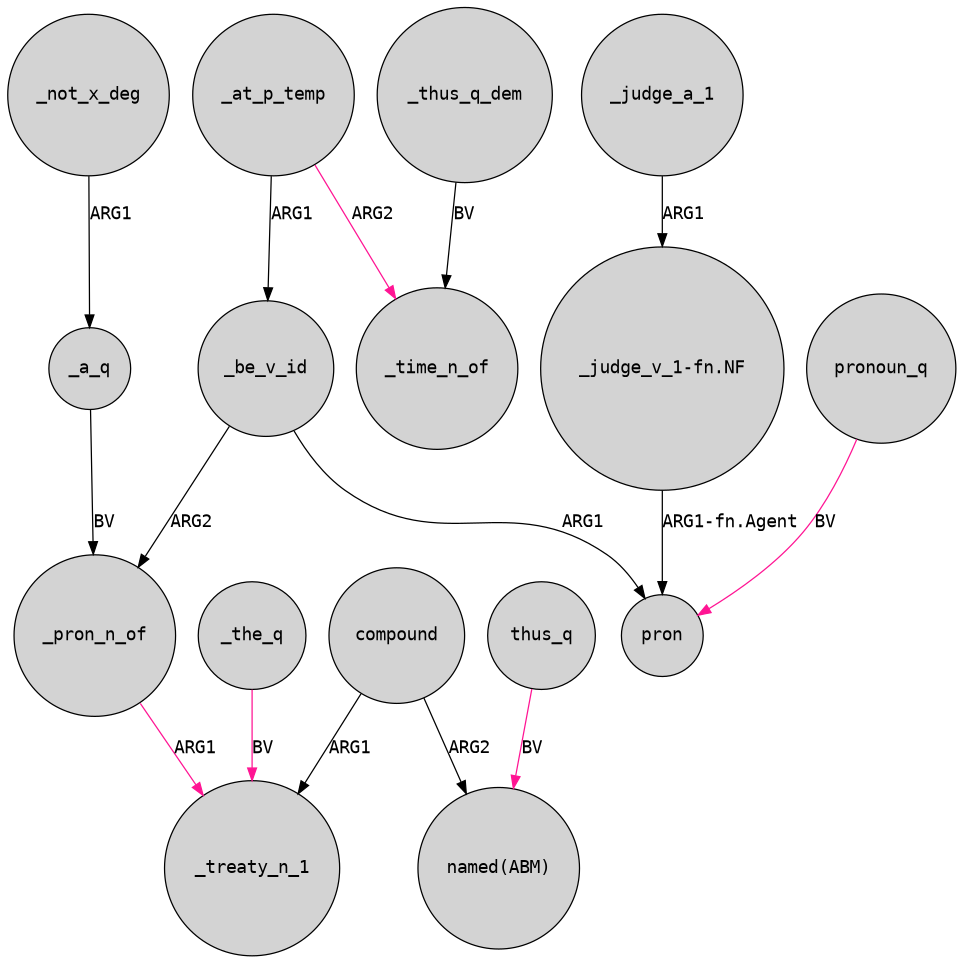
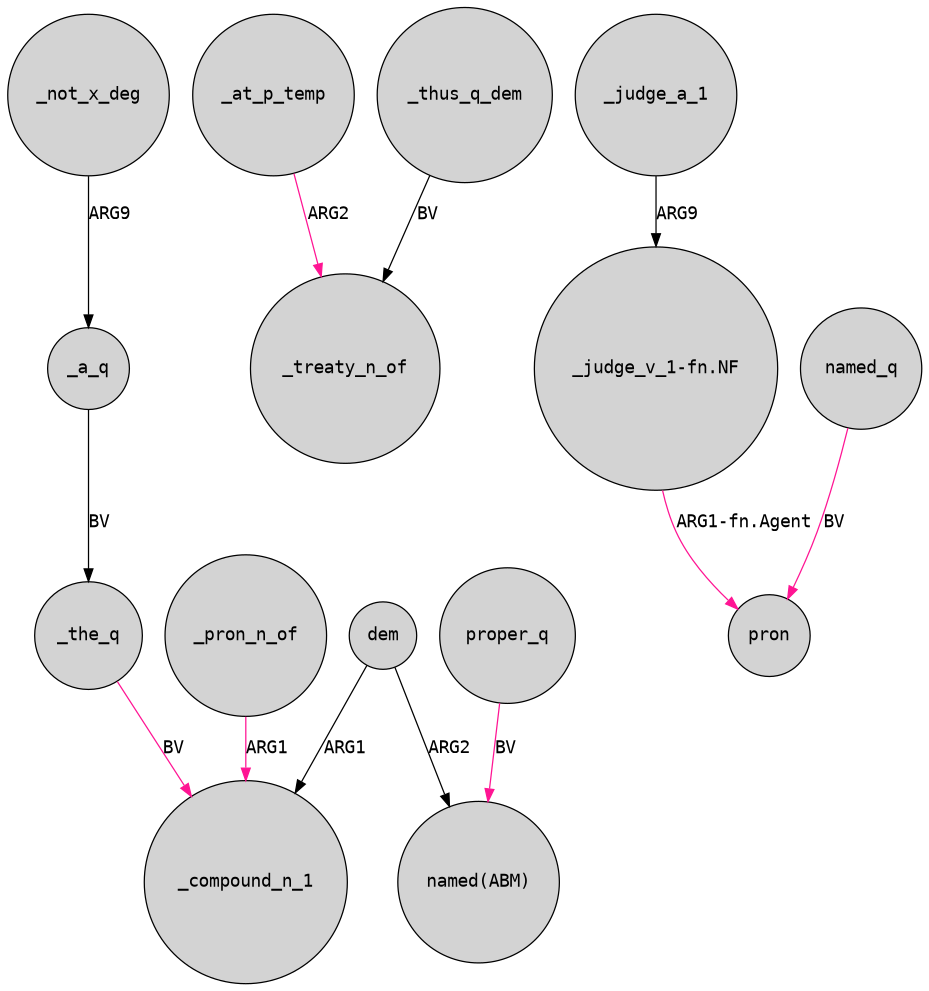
edge "_not_x_deg" -> "_a_q": label "ARG1" -> "ARG9"
edge "_judge_a_1" -> "_judge_v_1-fn.NF": label "ARG1" -> "ARG9"
node "_be_v_id": removed
node "_time_n_of": label "_time_n_of" -> "_treaty_n_of"
node "pronoun_q": label "pronoun_q" -> "named_q"
edge "_a_q" -> "_pron_n_of": now "_a_q" -> "_the_q"
edge "_judge_v_1-fn.NF" -> "pron": color black -> deeppink
node "compound": label "compound" -> "dem"
node "thus_q": label "thus_q" -> "proper_q"
node "_treaty_n_1": label "_treaty_n_1" -> "_compound_n_1"
